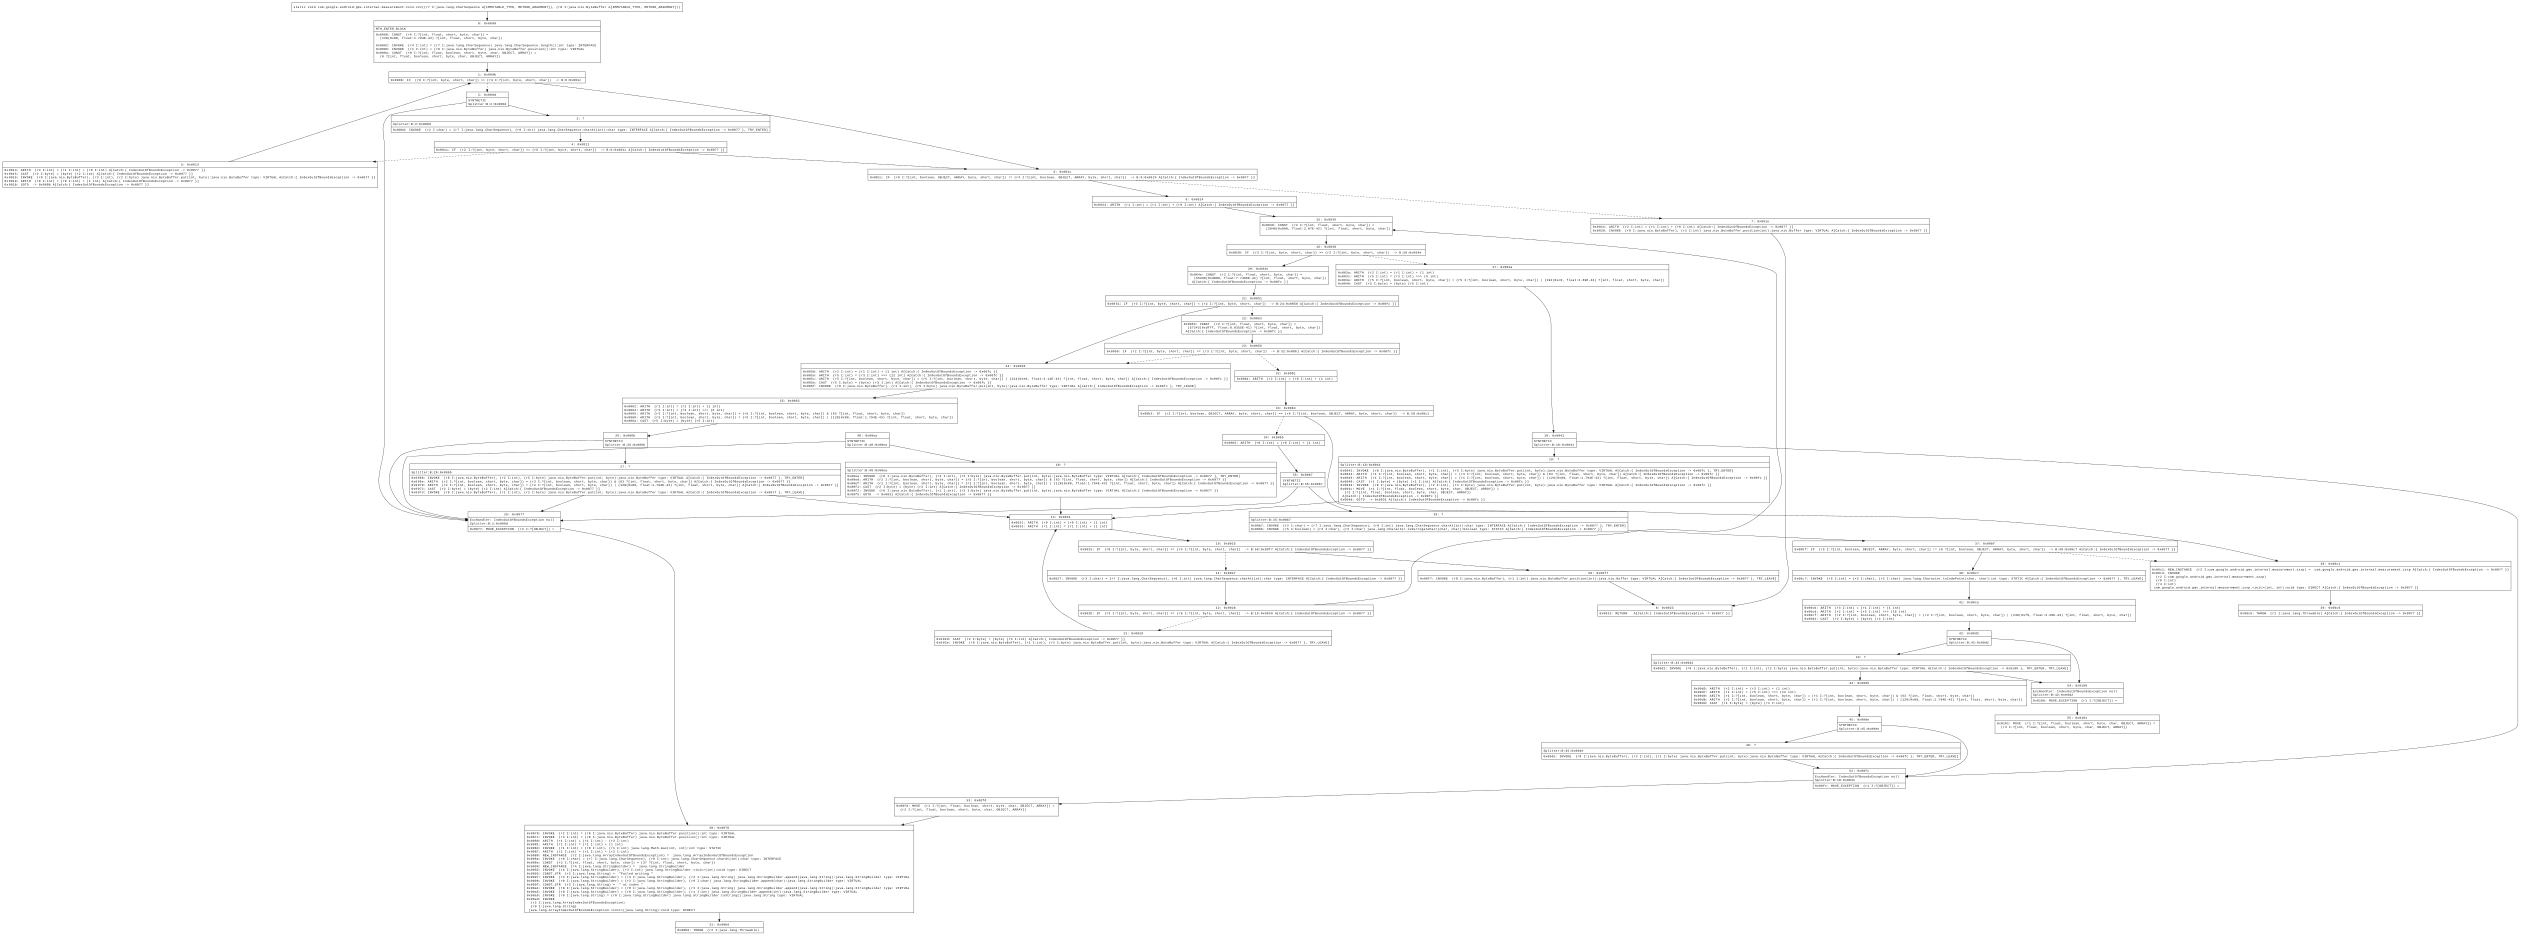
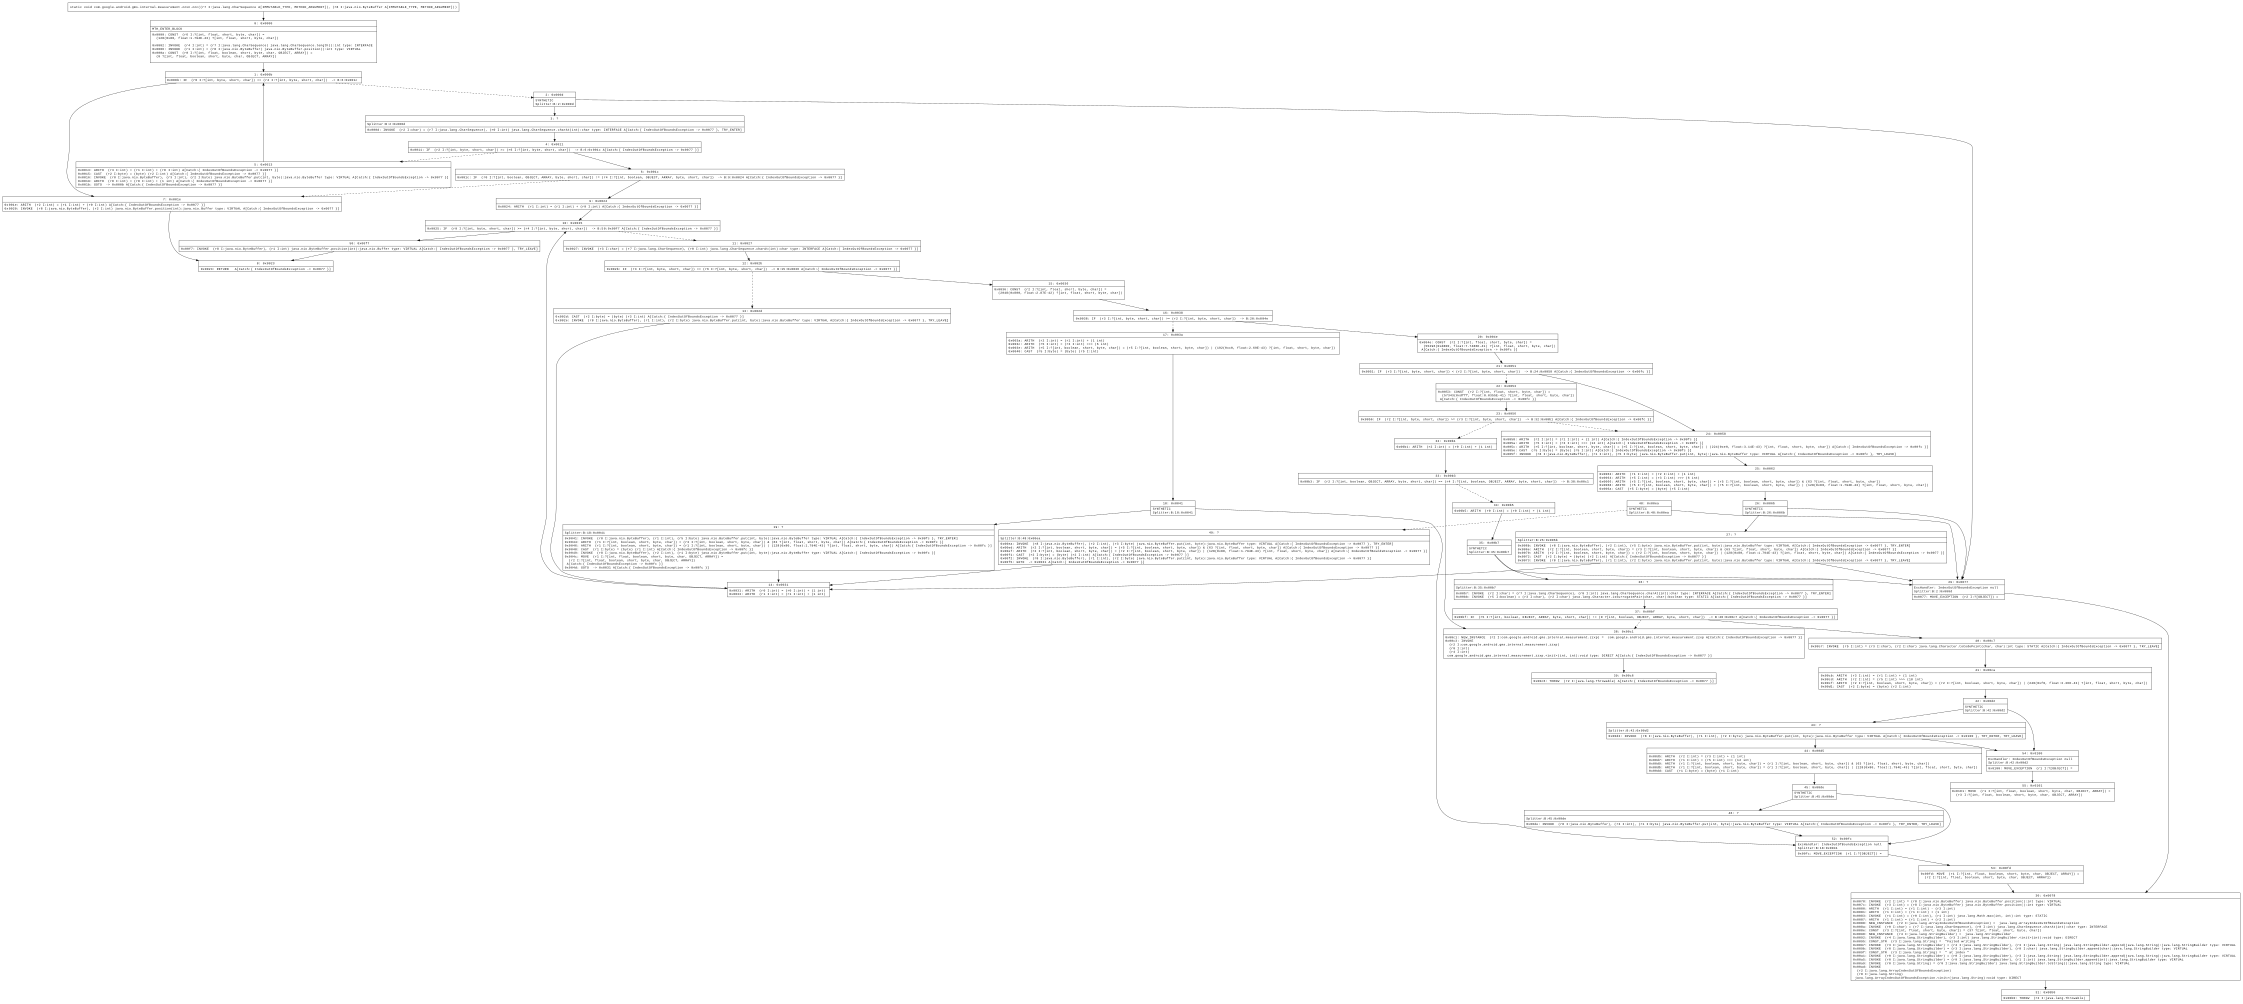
edge "1: 0x000b" -> "6: 0x001c": now "1: 0x000b" -> "7: 0x001e"
edge "9: 0x0024" -> "15: 0x0036": now "9: 0x0024" -> "10: 0x0025"
edge "48: 0x00ea" -> "49: ?": style solid -> dashed
